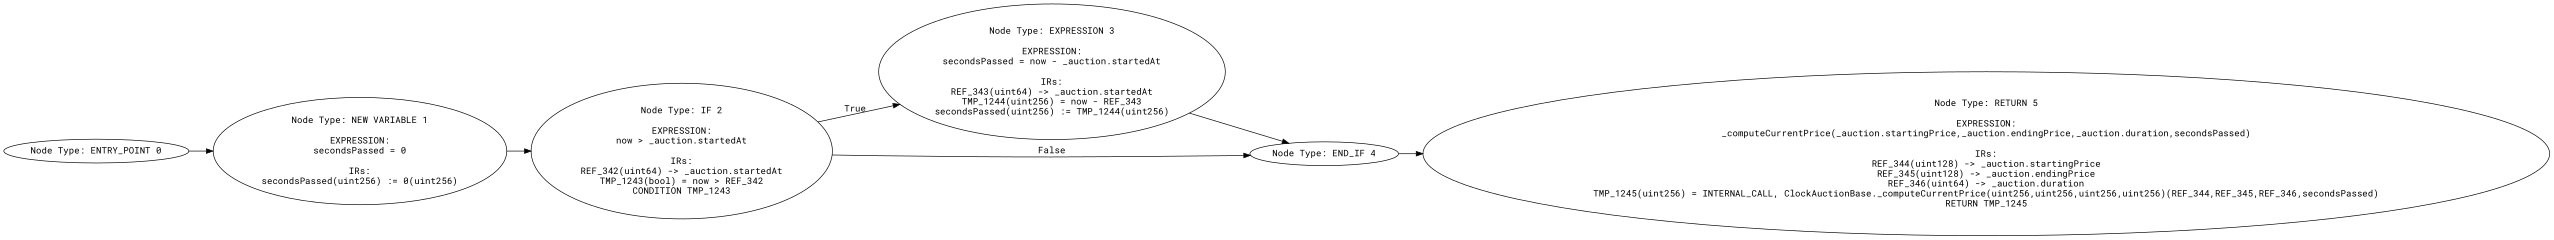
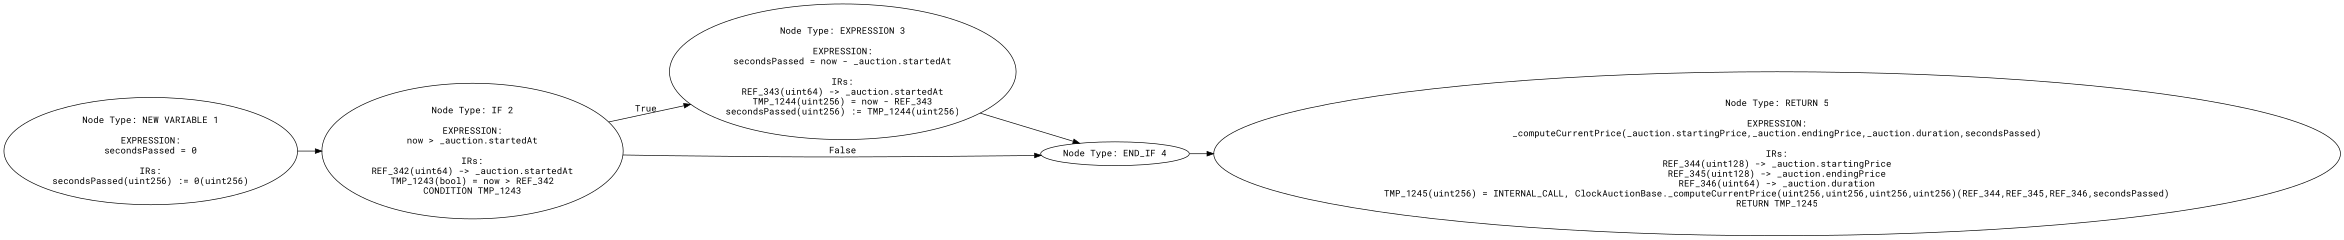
node "Node Type: ENTRY_POINT 0": removed
